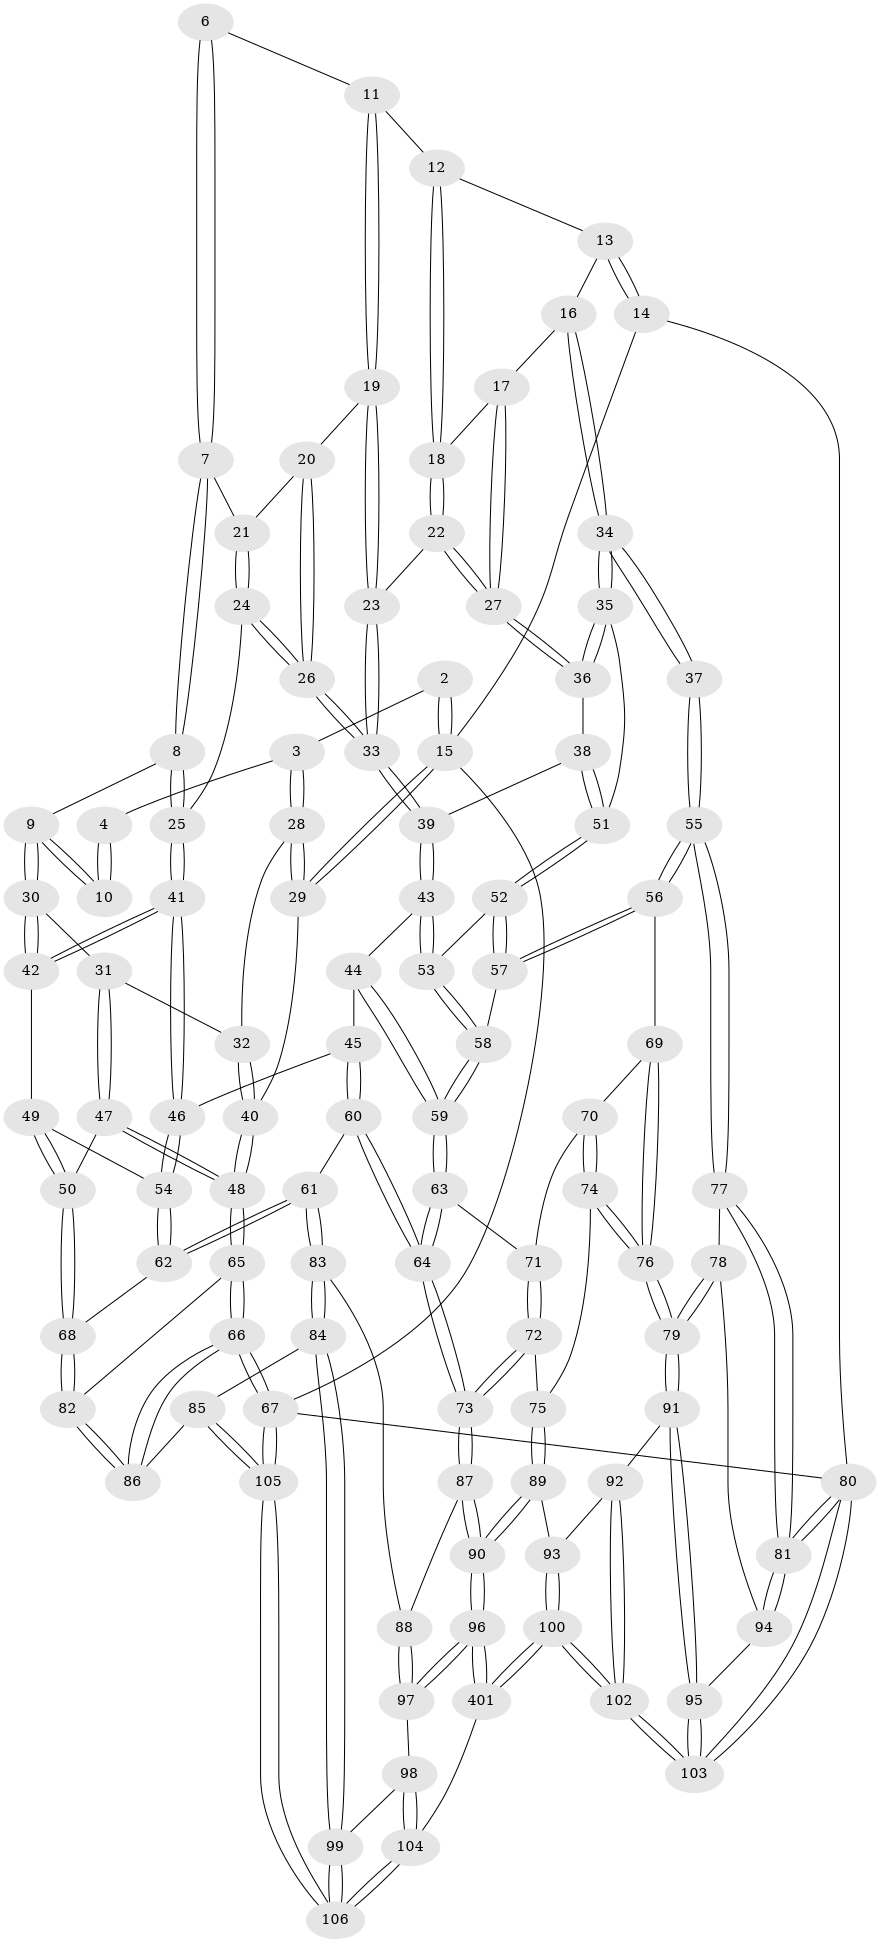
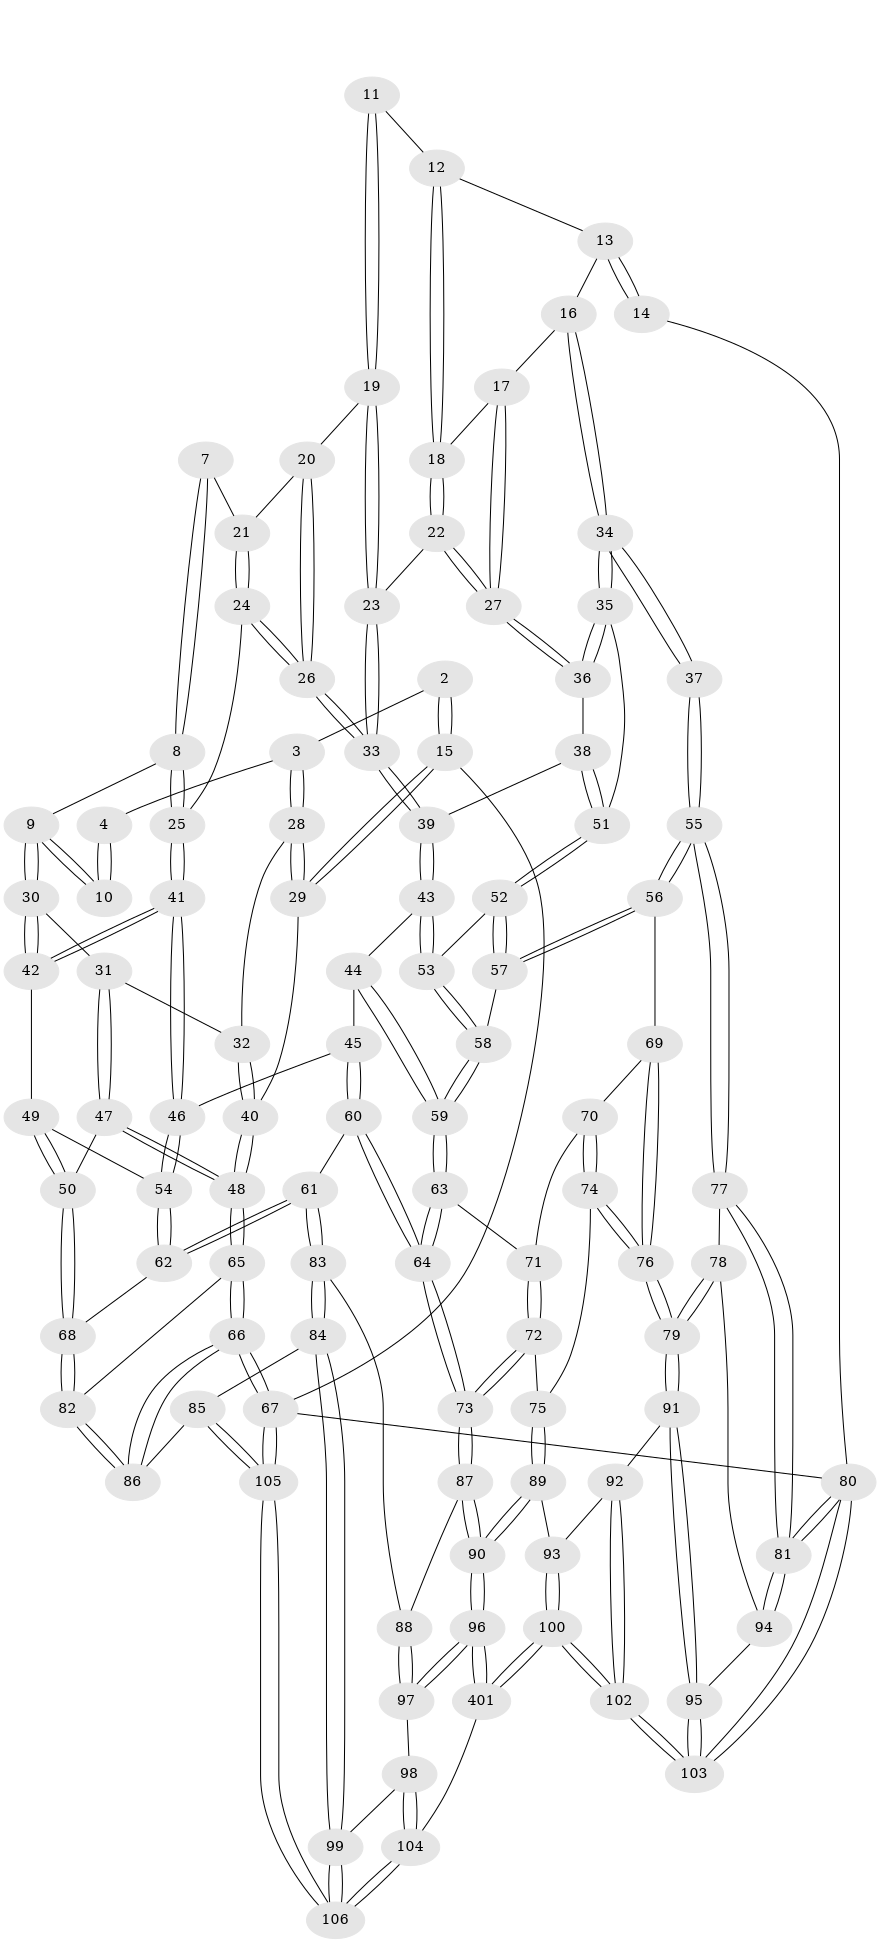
node "6": removed
edge "14" -- "15": removed
